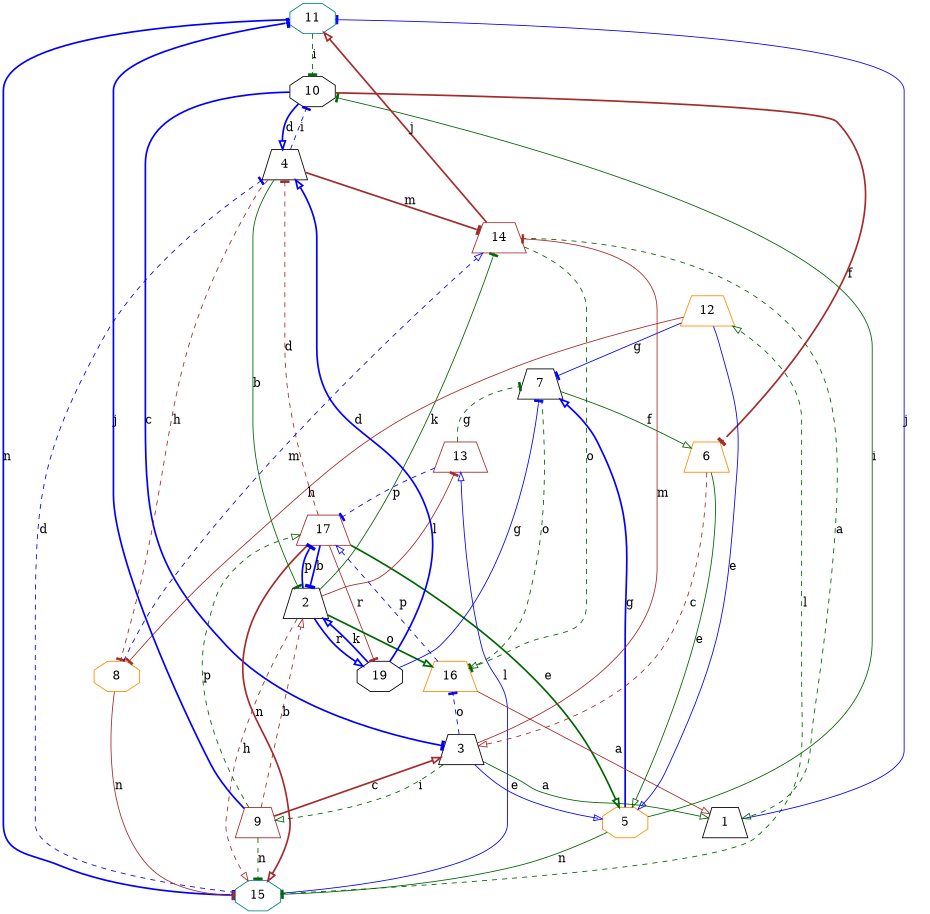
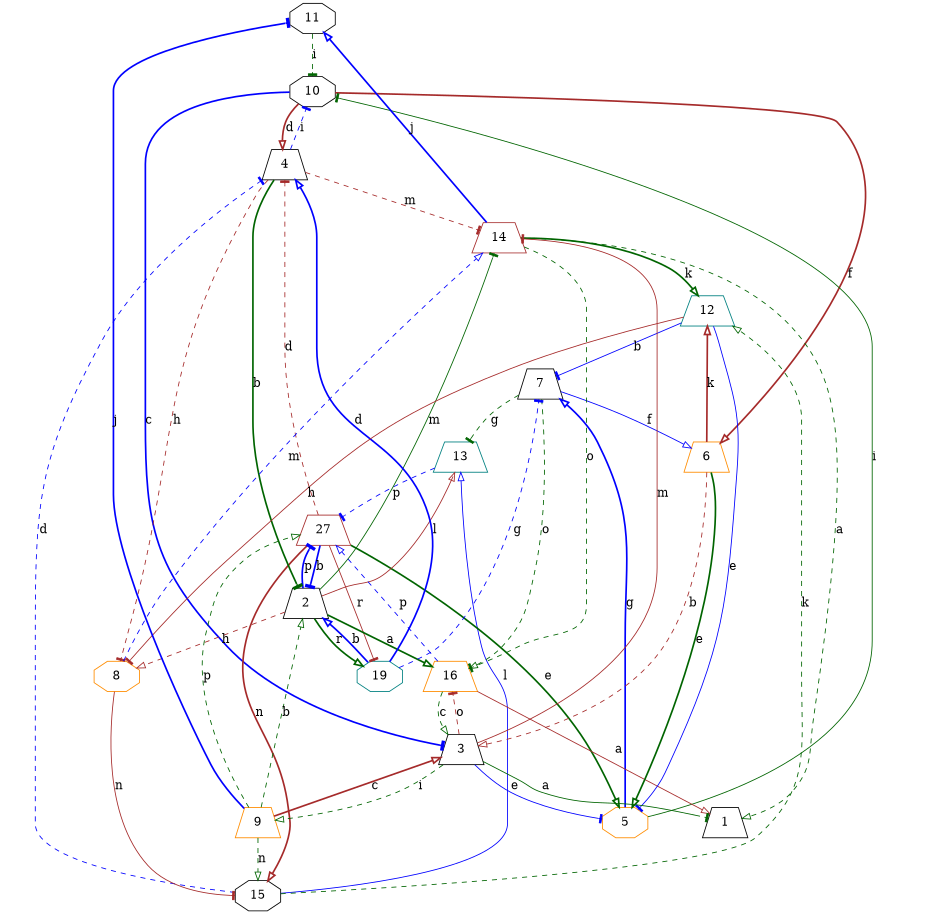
node "11": color teal -> black
edge "10" -> "6": arrowhead tee -> onormal
edge "10" -> "4": color blue -> brown
edge "14" -> "11": color brown -> blue
edge "4" -> "14": style bold -> dashed
edge "1" -> "11": removed, label "j"
edge "14" -> "12": added, label "k"
node "12": color darkorange -> teal
edge "12" -> "7": label "g" -> "b"
edge "4" -> "2": style solid -> bold
edge "6" -> "12": added, label "k"
edge "13" -> "7": reversed
edge "7" -> "6": color darkgreen -> blue
edge "2" -> "14": label "k" -> "m"
edge "11" -> "15": removed, label "n"
node "13": color brown -> teal
node "17": label "17" -> "27"
edge "19" -> "7": style solid -> dashed
edge "2" -> "13": arrowhead tee -> onormal
edge "12" -> "5": arrowhead onormal -> tee
edge "6" -> "3": label "c" -> "b"
edge "15" -> "12": label "l" -> "k"
edge "19" -> "2": label "k" -> "b"
edge "2" -> "16": label "o" -> "a"
edge "6" -> "5": style solid -> bold
edge "2" -> "19": color blue -> darkgreen
node "19": color black -> teal
edge "16" -> "3": added, label "c"
edge "3" -> "16": color blue -> brown
edge "9" -> "2": color brown -> darkgreen
edge "2" -> "15": now "2" -> "8"
edge "3" -> "5": arrowhead onormal -> tee
edge "3" -> "1": arrowhead onormal -> tee
node "9": color brown -> darkorange
edge "9" -> "15": arrowhead tee -> onormal
edge "5" -> "15": removed, label "n"
node "15": color teal -> black
